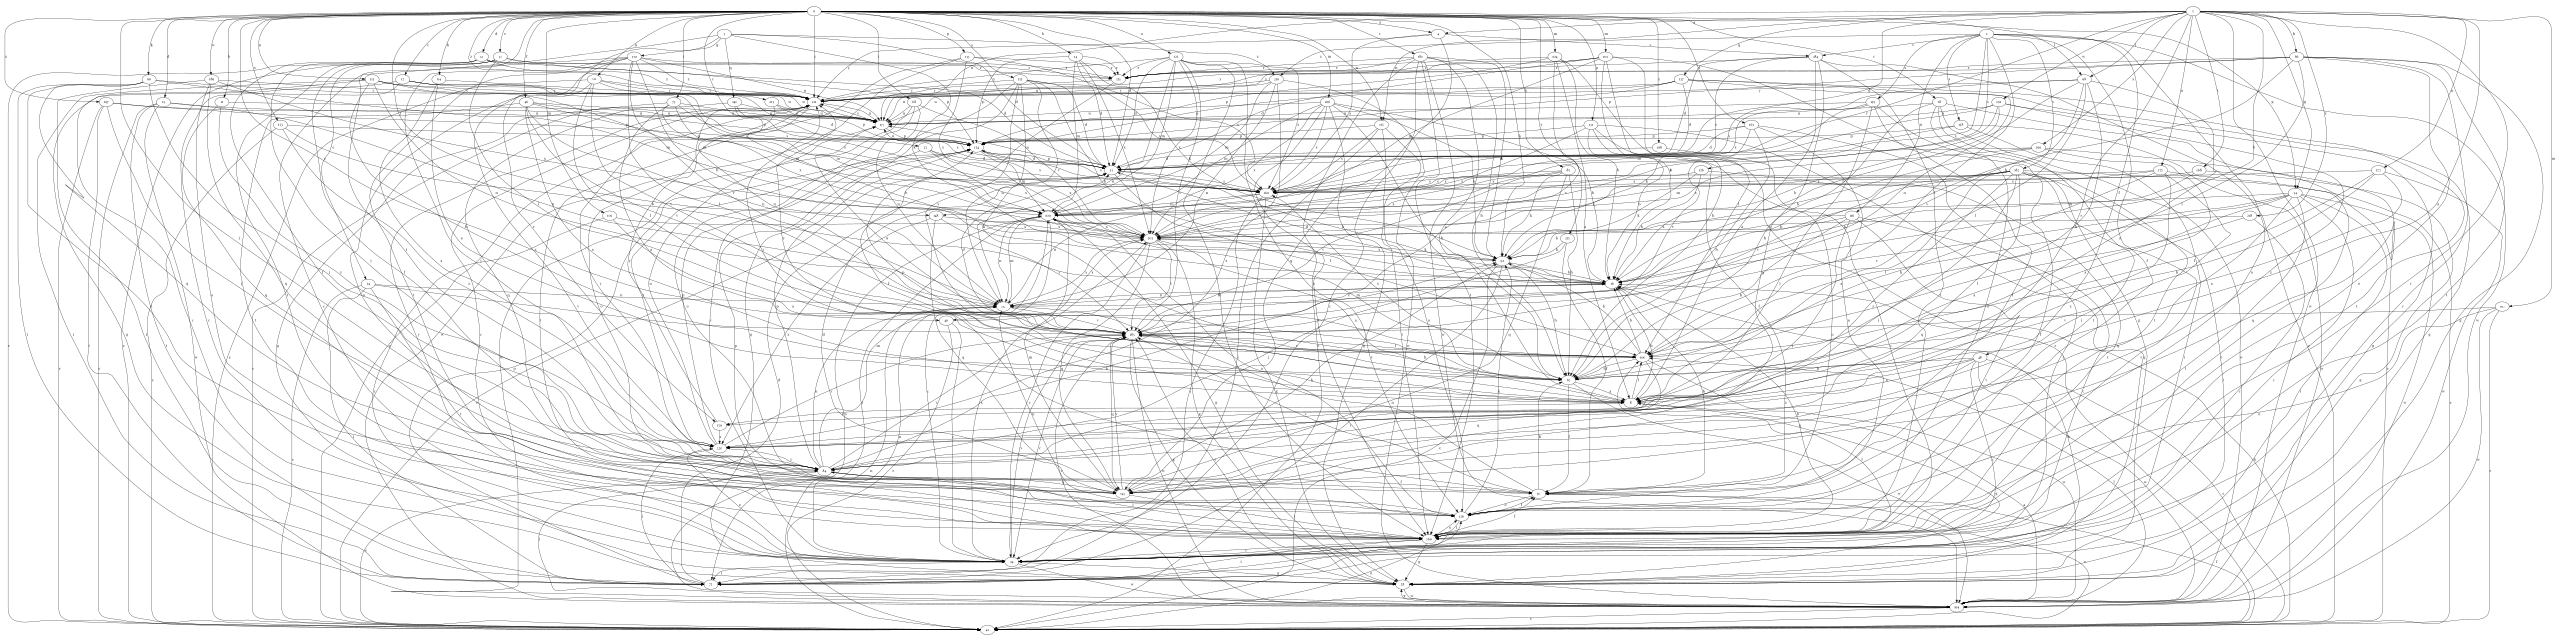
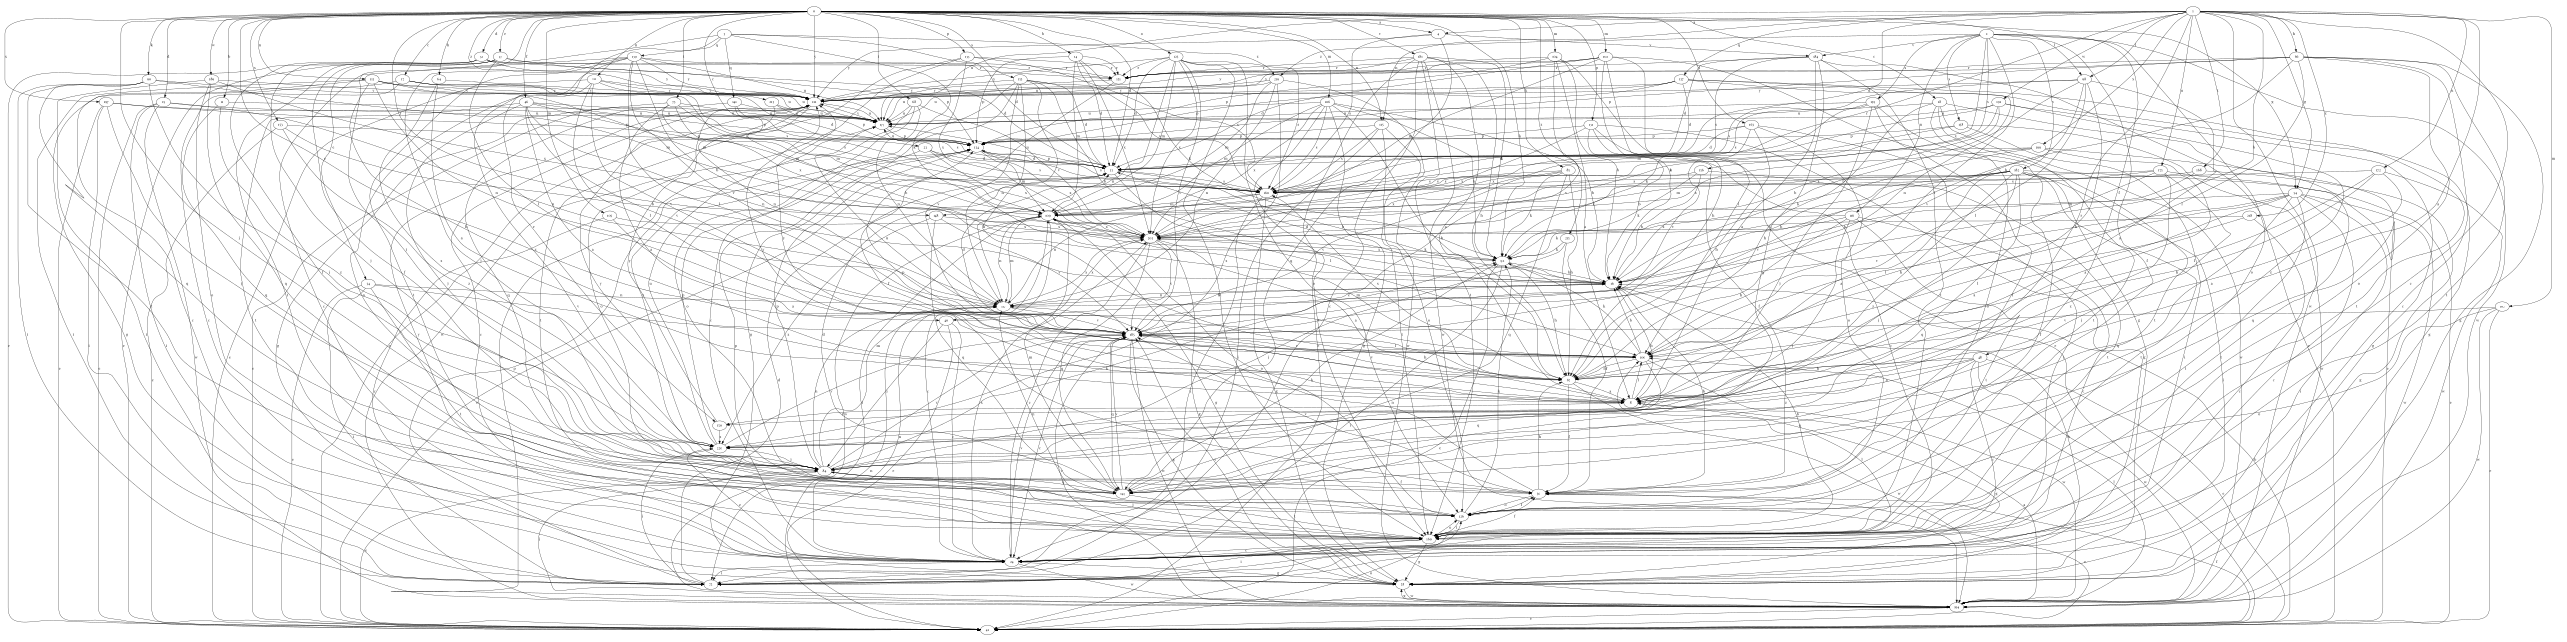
node "198": removed
edge "46" -> "84": added, label "j"
edge "40" -> "84": added, label "j"
